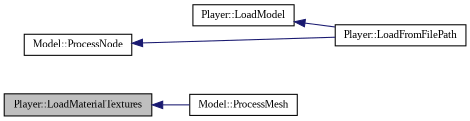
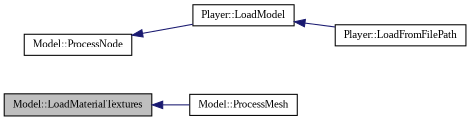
edge "Player::LoadFromFilePath" -> "Model::ProcessNode": now "Player::LoadModel" -> "Model::ProcessNode"
node "Player::LoadMaterialTextures": label "Player::LoadMaterialTextures" -> "Model::LoadMaterialTextures"
